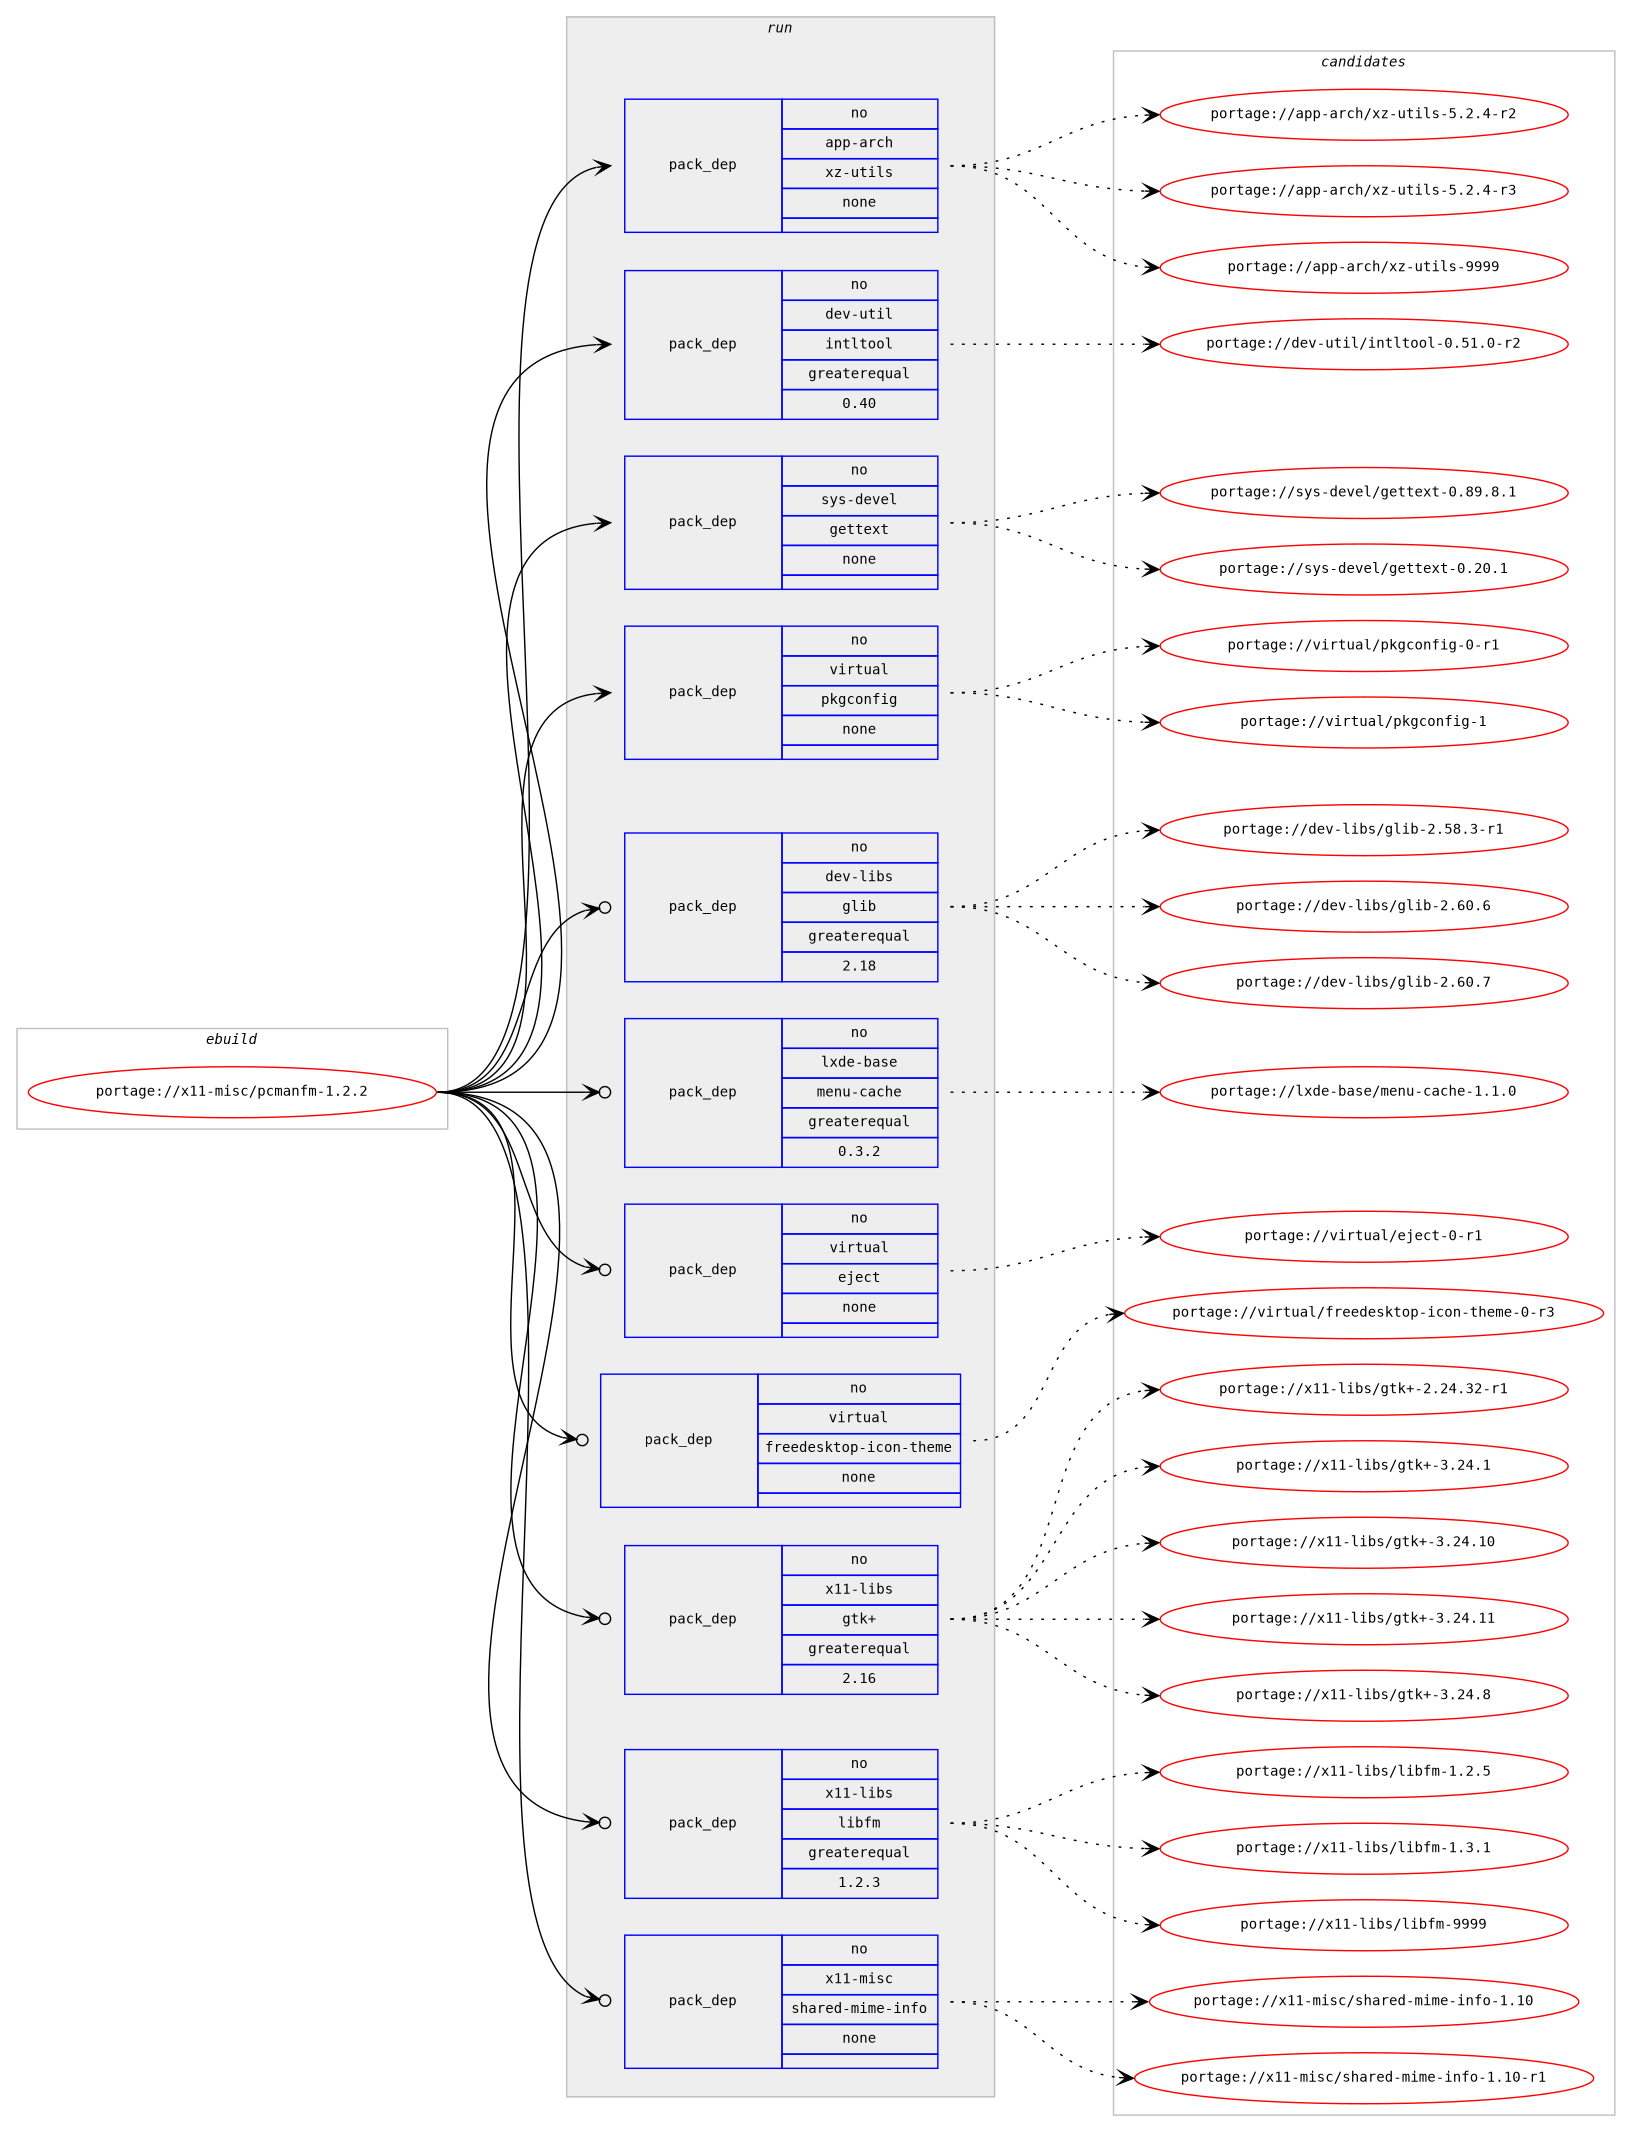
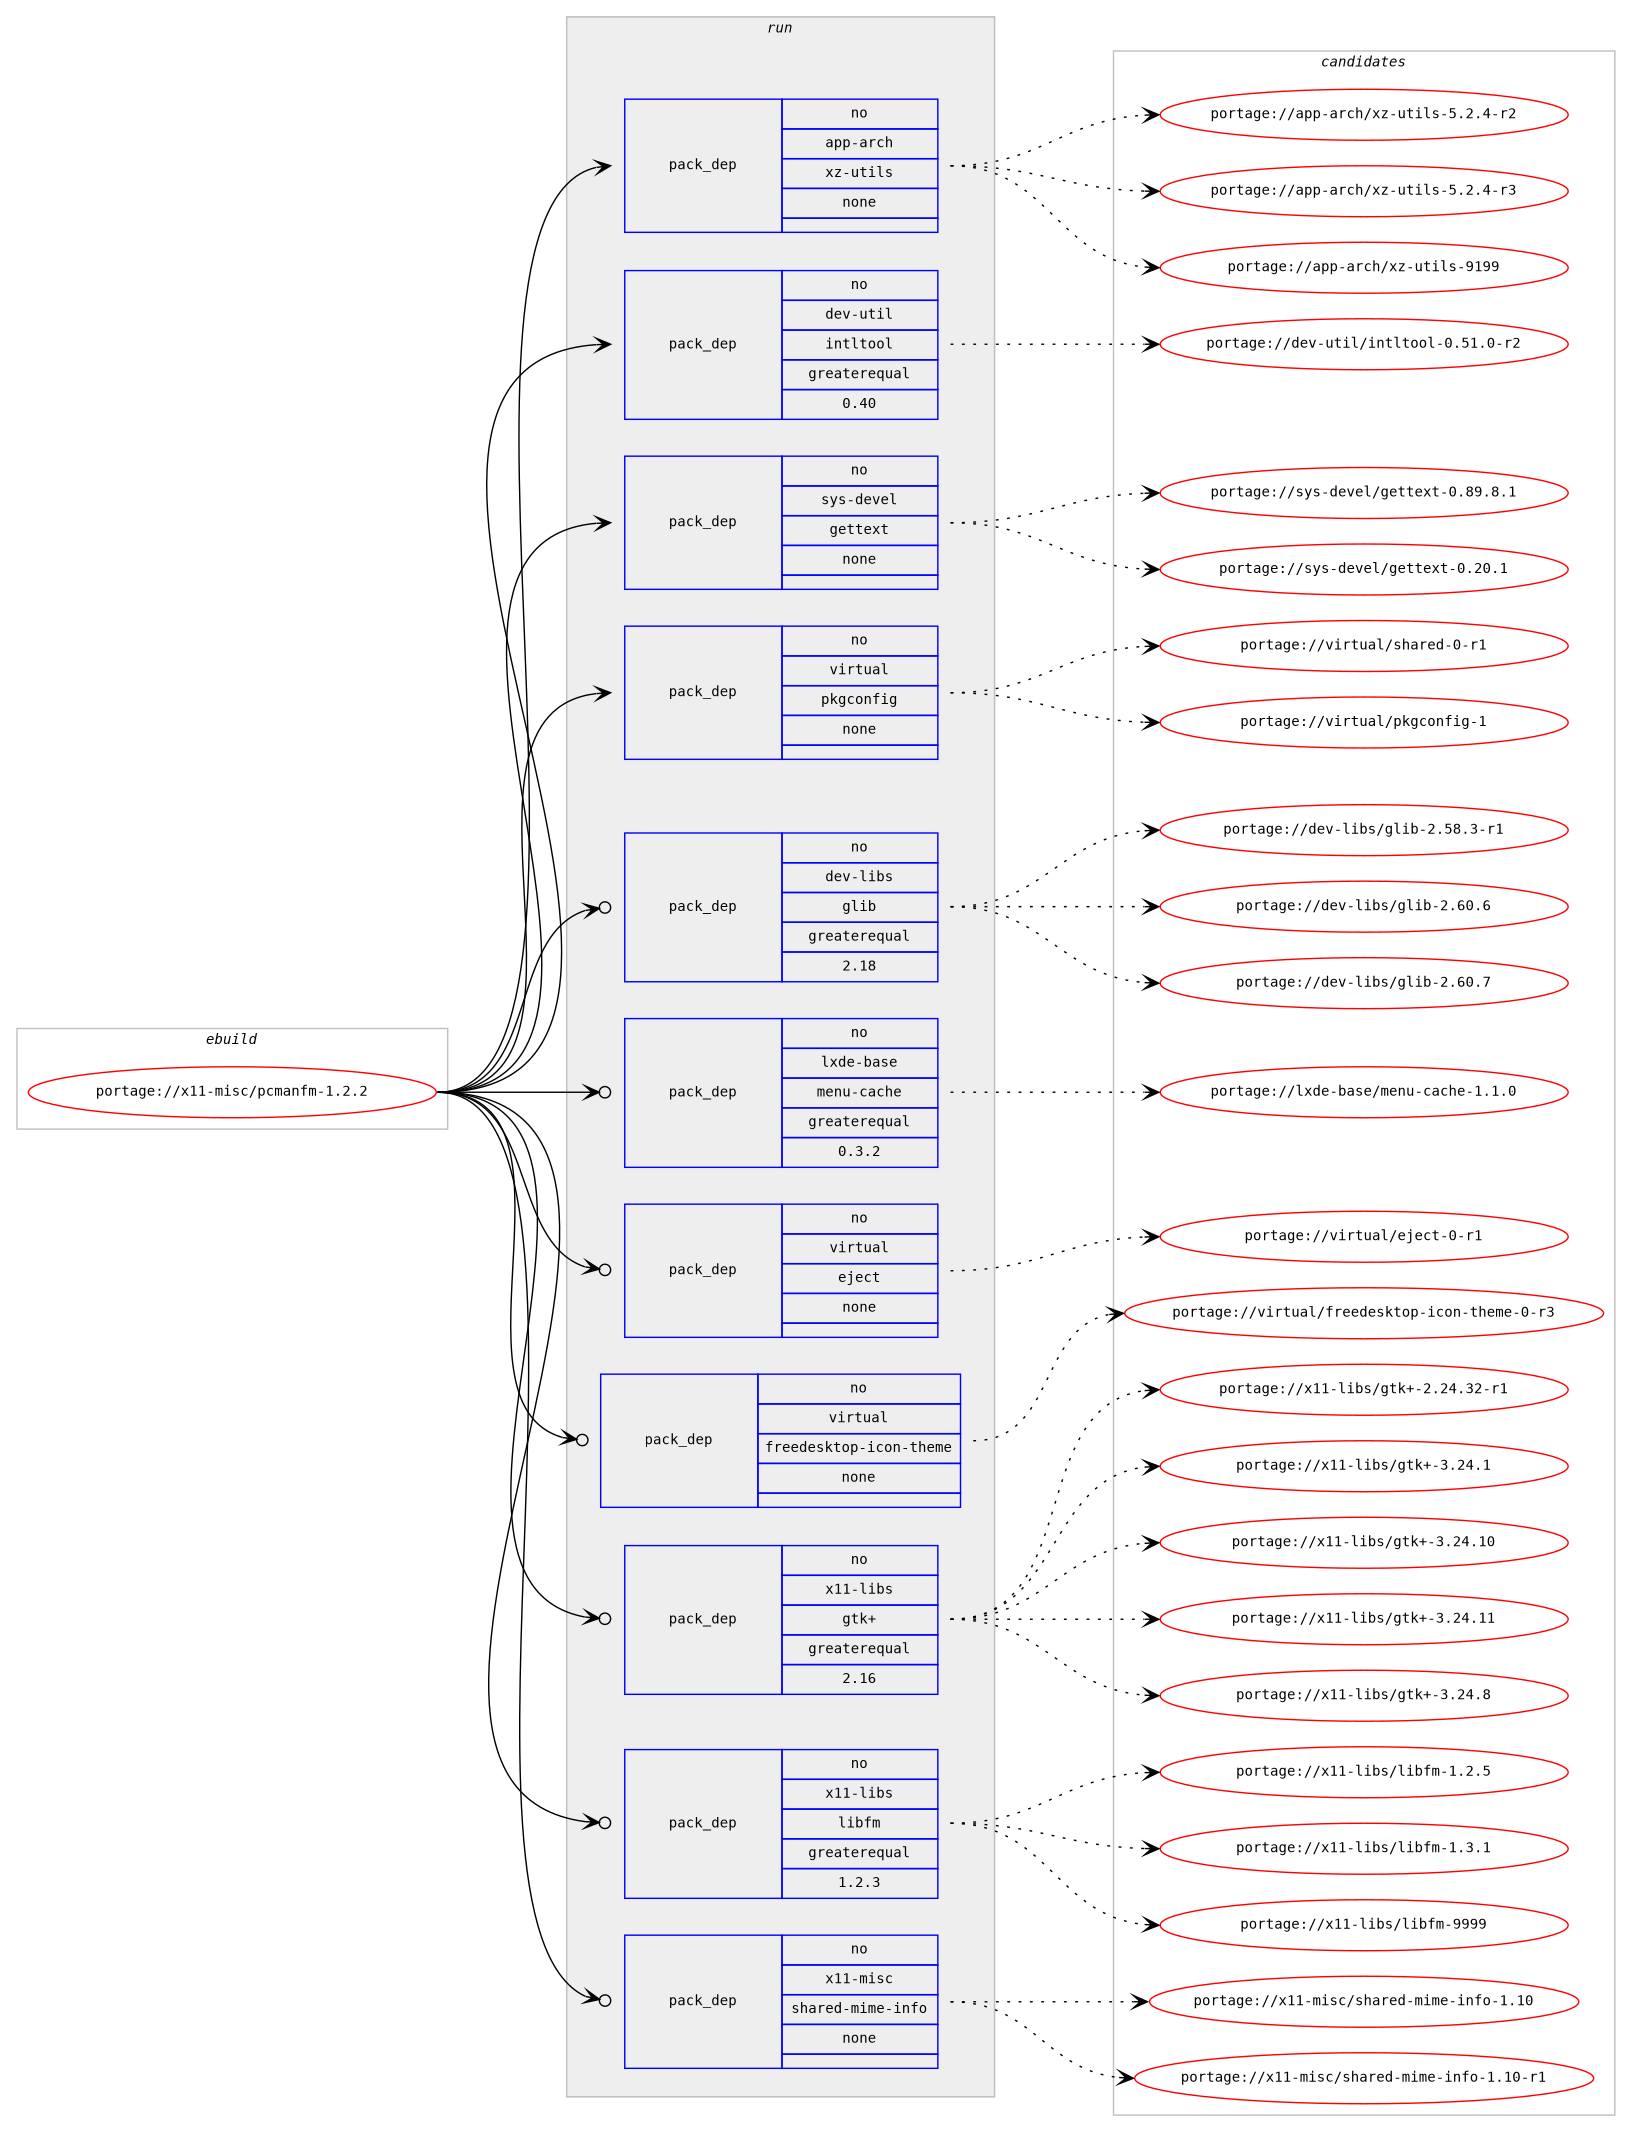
node "portage://app-arch/xz-utils-9999": label "portage://app-arch/xz-utils-9999" -> "portage://app-arch/xz-utils-9199"
node "portage://virtual/pkgconfig-0-r1": label "portage://virtual/pkgconfig-0-r1" -> "portage://virtual/shared-0-r1"
